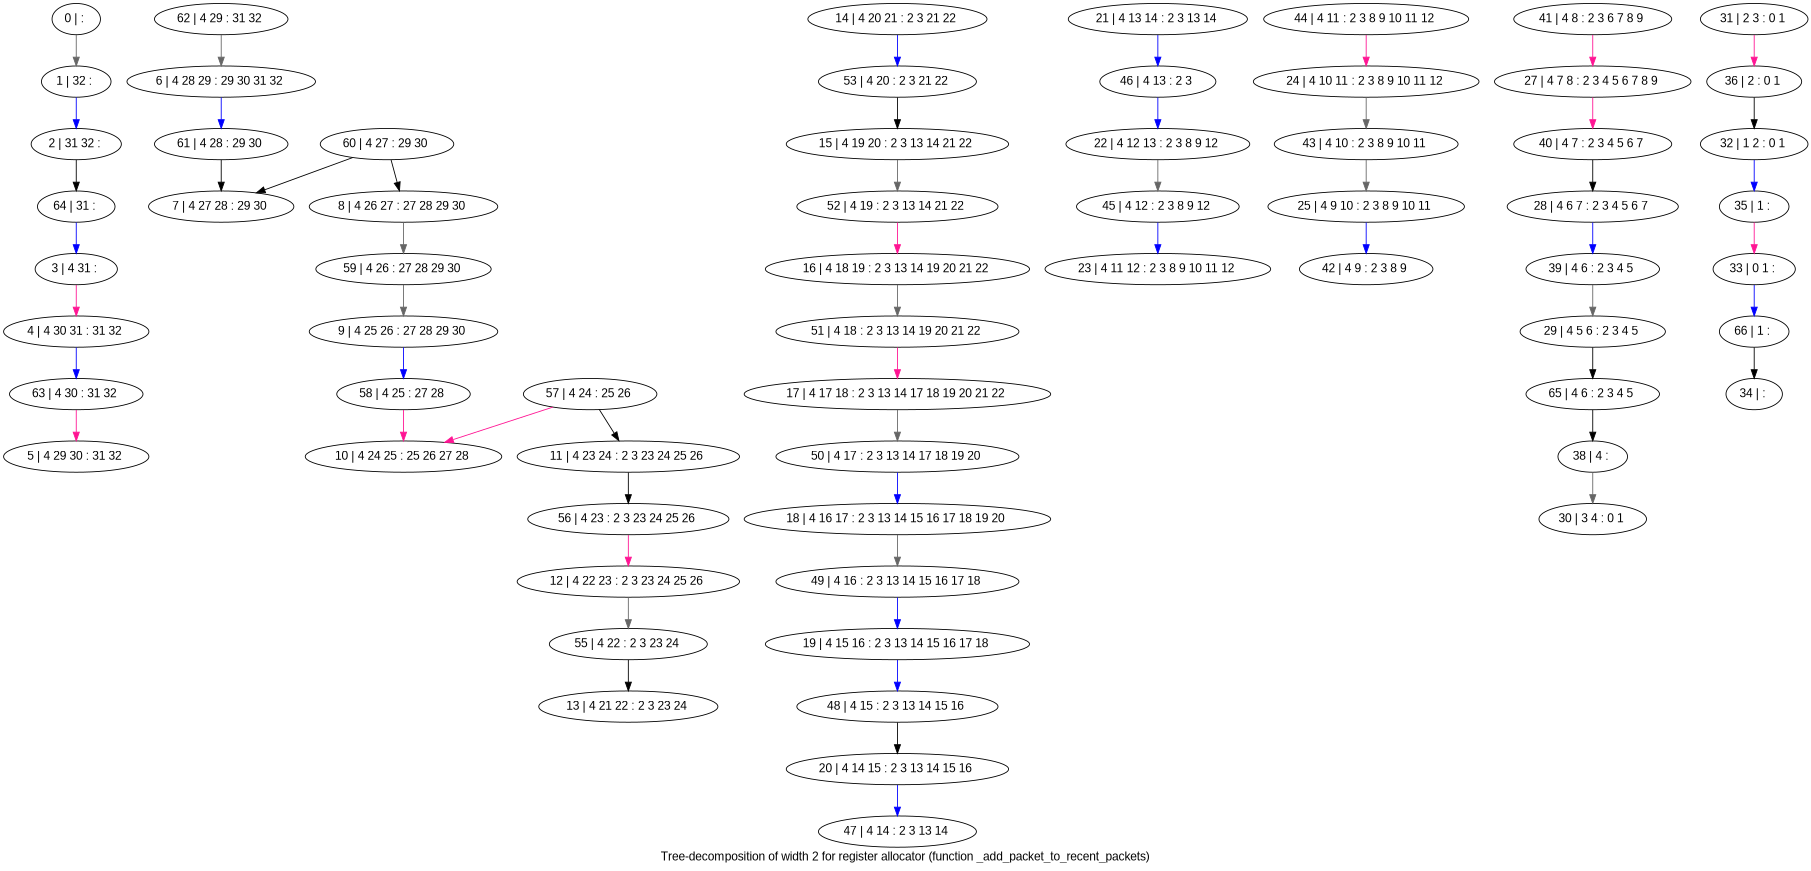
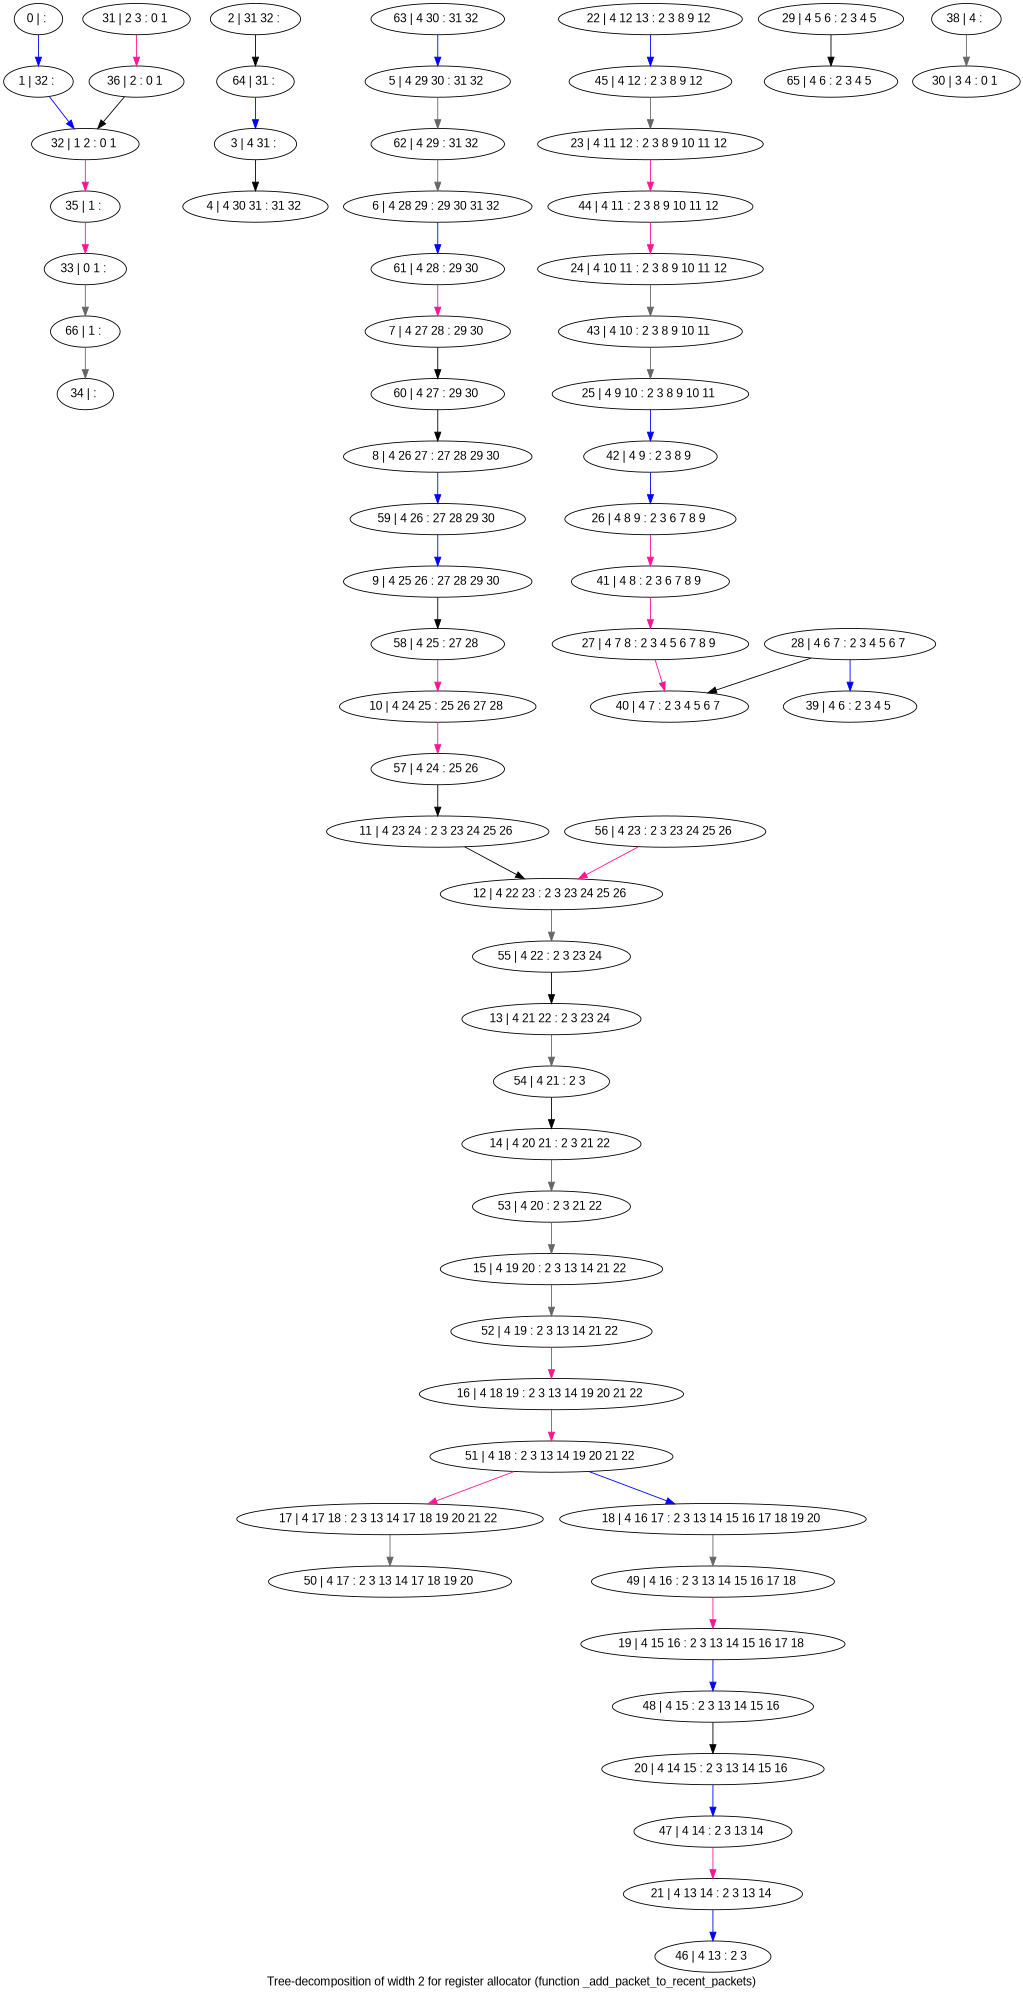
edge "0 | :" -> "1 | 32 :": color gray40 -> blue
edge "14 | 4 20 21 : 2 3 21 22" -> "53 | 4 20 : 2 3 21 22": color blue -> gray40
edge "1 | 32 :" -> "2 | 31 32 :": now "1 | 32 :" -> "32 | 1 2 : 0 1"
edge "5 | 4 29 30 : 31 32" -> "62 | 4 29 : 31 32": added
edge "53 | 4 20 : 2 3 21 22" -> "15 | 4 19 20 : 2 3 13 14 21 22": color black -> gray40
edge "46 | 4 13 : 2 3" -> "22 | 4 12 13 : 2 3 8 9 12": removed
edge "61 | 4 28 : 29 30" -> "7 | 4 27 28 : 29 30": color black -> deeppink
edge "23 | 4 11 12 : 2 3 8 9 10 11 12" -> "44 | 4 11 : 2 3 8 9 10 11 12": added
edge "22 | 4 12 13 : 2 3 8 9 12" -> "45 | 4 12 : 2 3 8 9 12": color gray40 -> blue
edge "40 | 4 7 : 2 3 4 5 6 7" -> "28 | 4 6 7 : 2 3 4 5 6 7": reversed
edge "32 | 1 2 : 0 1" -> "35 | 1 :": color blue -> deeppink
edge "60 | 4 27 : 29 30" -> "7 | 4 27 28 : 29 30": reversed
edge "8 | 4 26 27 : 27 28 29 30" -> "59 | 4 26 : 27 28 29 30": color gray40 -> blue
edge "45 | 4 12 : 2 3 8 9 12" -> "23 | 4 11 12 : 2 3 8 9 10 11 12": color blue -> gray40
edge "3 | 4 31 :" -> "4 | 4 30 31 : 31 32": color deeppink -> black
edge "59 | 4 26 : 27 28 29 30" -> "9 | 4 25 26 : 27 28 29 30": color gray40 -> blue
edge "16 | 4 18 19 : 2 3 13 14 19 20 21 22" -> "51 | 4 18 : 2 3 13 14 19 20 21 22": color gray40 -> deeppink
edge "39 | 4 6 : 2 3 4 5" -> "29 | 4 5 6 : 2 3 4 5": removed
edge "33 | 0 1 :" -> "66 | 1 :": color blue -> gray40
edge "4 | 4 30 31 : 31 32" -> "63 | 4 30 : 31 32": removed
edge "9 | 4 25 26 : 27 28 29 30" -> "58 | 4 25 : 27 28": color blue -> black
edge "66 | 1 :" -> "34 | :": color black -> gray40
edge "63 | 4 30 : 31 32" -> "5 | 4 29 30 : 31 32": color deeppink -> blue
edge "65 | 4 6 : 2 3 4 5" -> "38 | 4 :": removed
edge "57 | 4 24 : 25 26" -> "10 | 4 24 25 : 25 26 27 28": reversed
edge "11 | 4 23 24 : 2 3 23 24 25 26" -> "56 | 4 23 : 2 3 23 24 25 26": now "11 | 4 23 24 : 2 3 23 24 25 26" -> "12 | 4 22 23 : 2 3 23 24 25 26"
edge "50 | 4 17 : 2 3 13 14 17 18 19 20" -> "18 | 4 16 17 : 2 3 13 14 15 16 17 18 19 20": now "51 | 4 18 : 2 3 13 14 19 20 21 22" -> "18 | 4 16 17 : 2 3 13 14 15 16 17 18 19 20"
node "26 | 4 8 9 : 2 3 6 7 8 9": added
edge "49 | 4 16 : 2 3 13 14 15 16 17 18" -> "19 | 4 15 16 : 2 3 13 14 15 16 17 18": color blue -> deeppink
node "54 | 4 21 : 2 3": added
edge "47 | 4 14 : 2 3 13 14" -> "21 | 4 13 14 : 2 3 13 14": added
